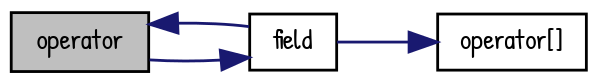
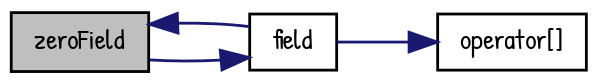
node "operator": label "operator" -> "zeroField"
